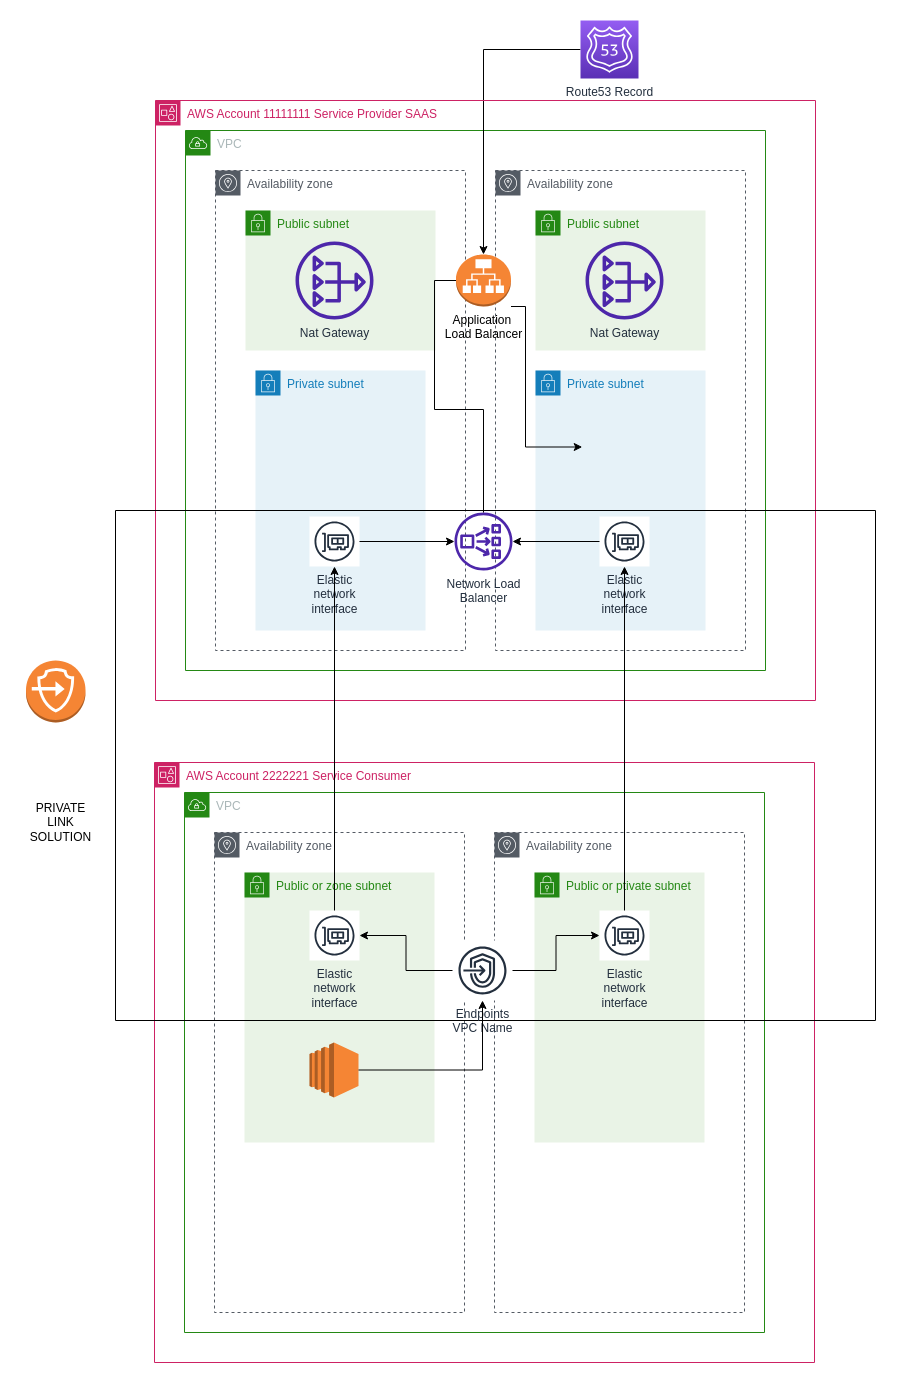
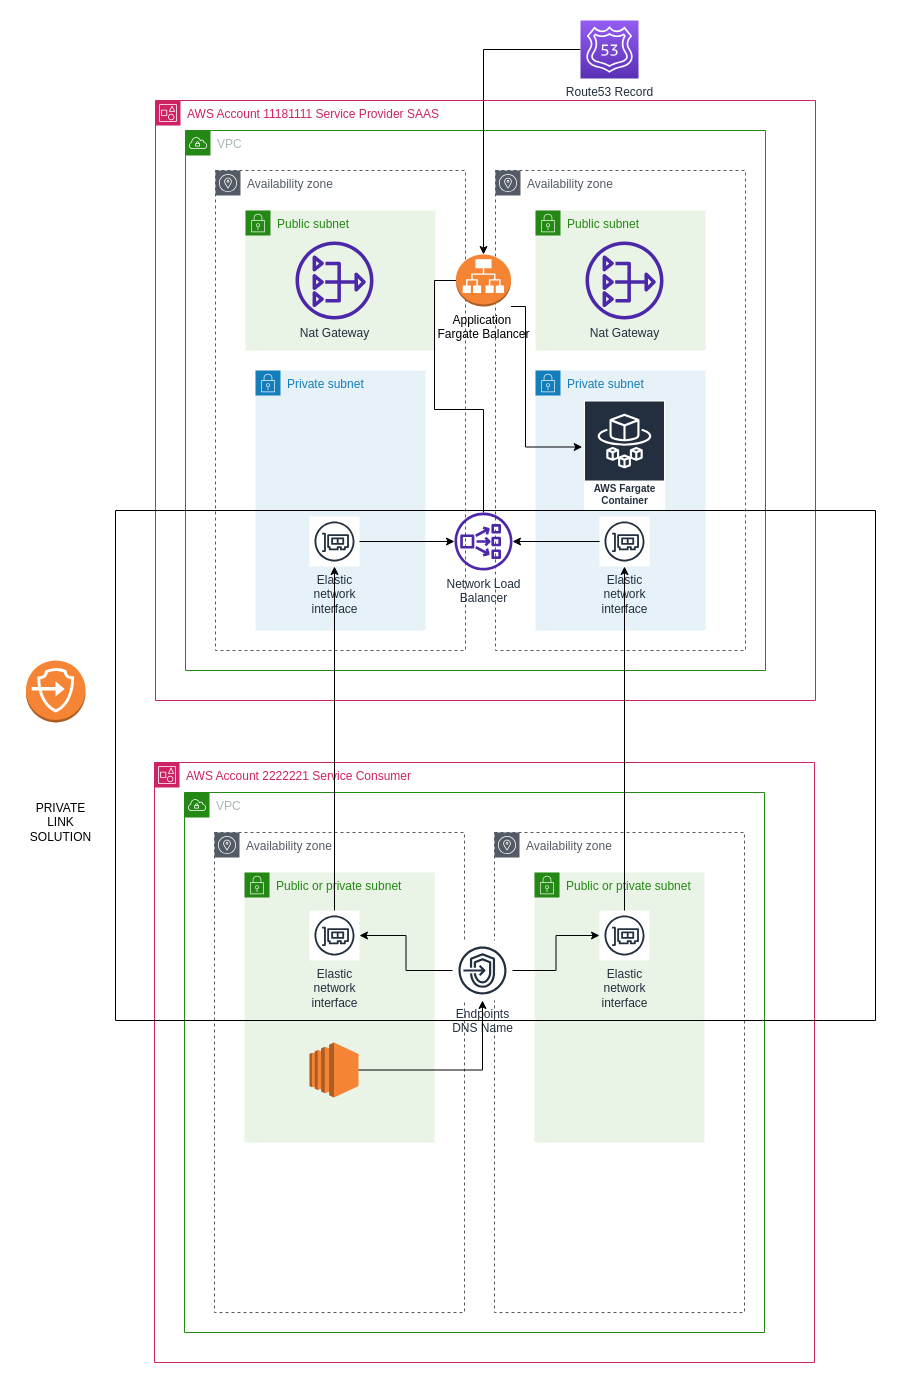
node "AWS Account 11111111 Service Provider SAAS": label "AWS Account 11111111 Service Provider SAAS" -> "AWS Account 11181111 Service Provider SAAS"
node "Application Load Balancer": label "Application Load Balancer" -> "Application Fargate Balancer"
node "AWS Fargate Container": added
node "Public or zone subnet": label "Public or zone subnet" -> "Public or private subnet"
node "Endpoints VPC Name": label "Endpoints VPC Name" -> "Endpoints DNS Name"
